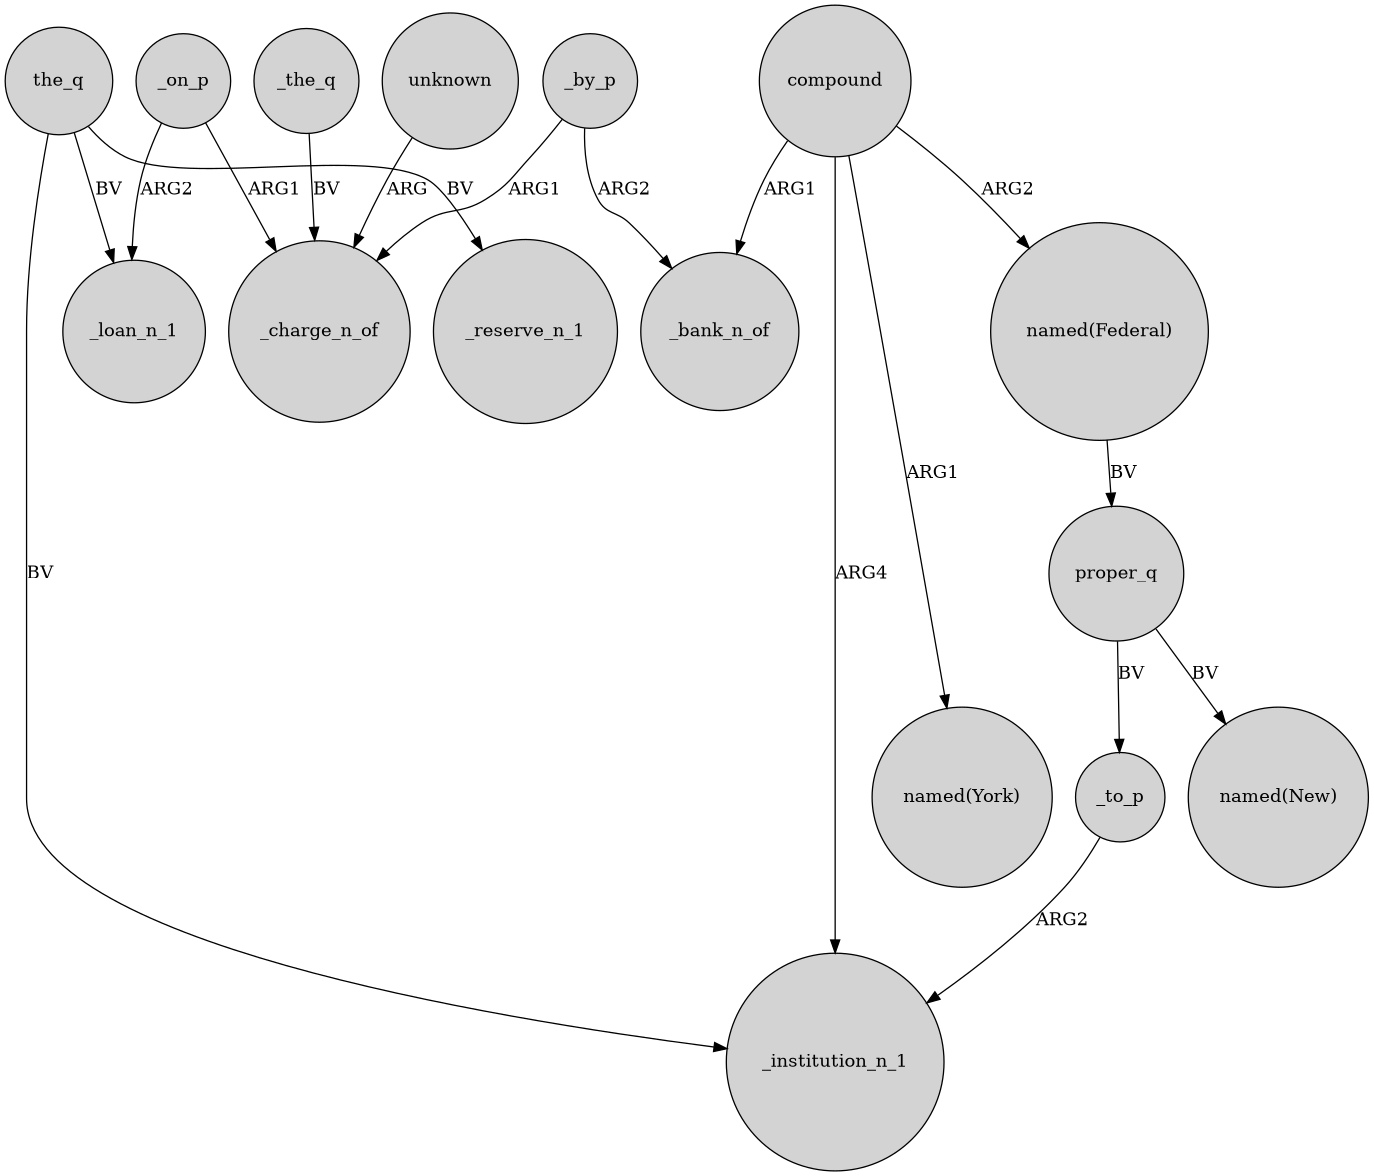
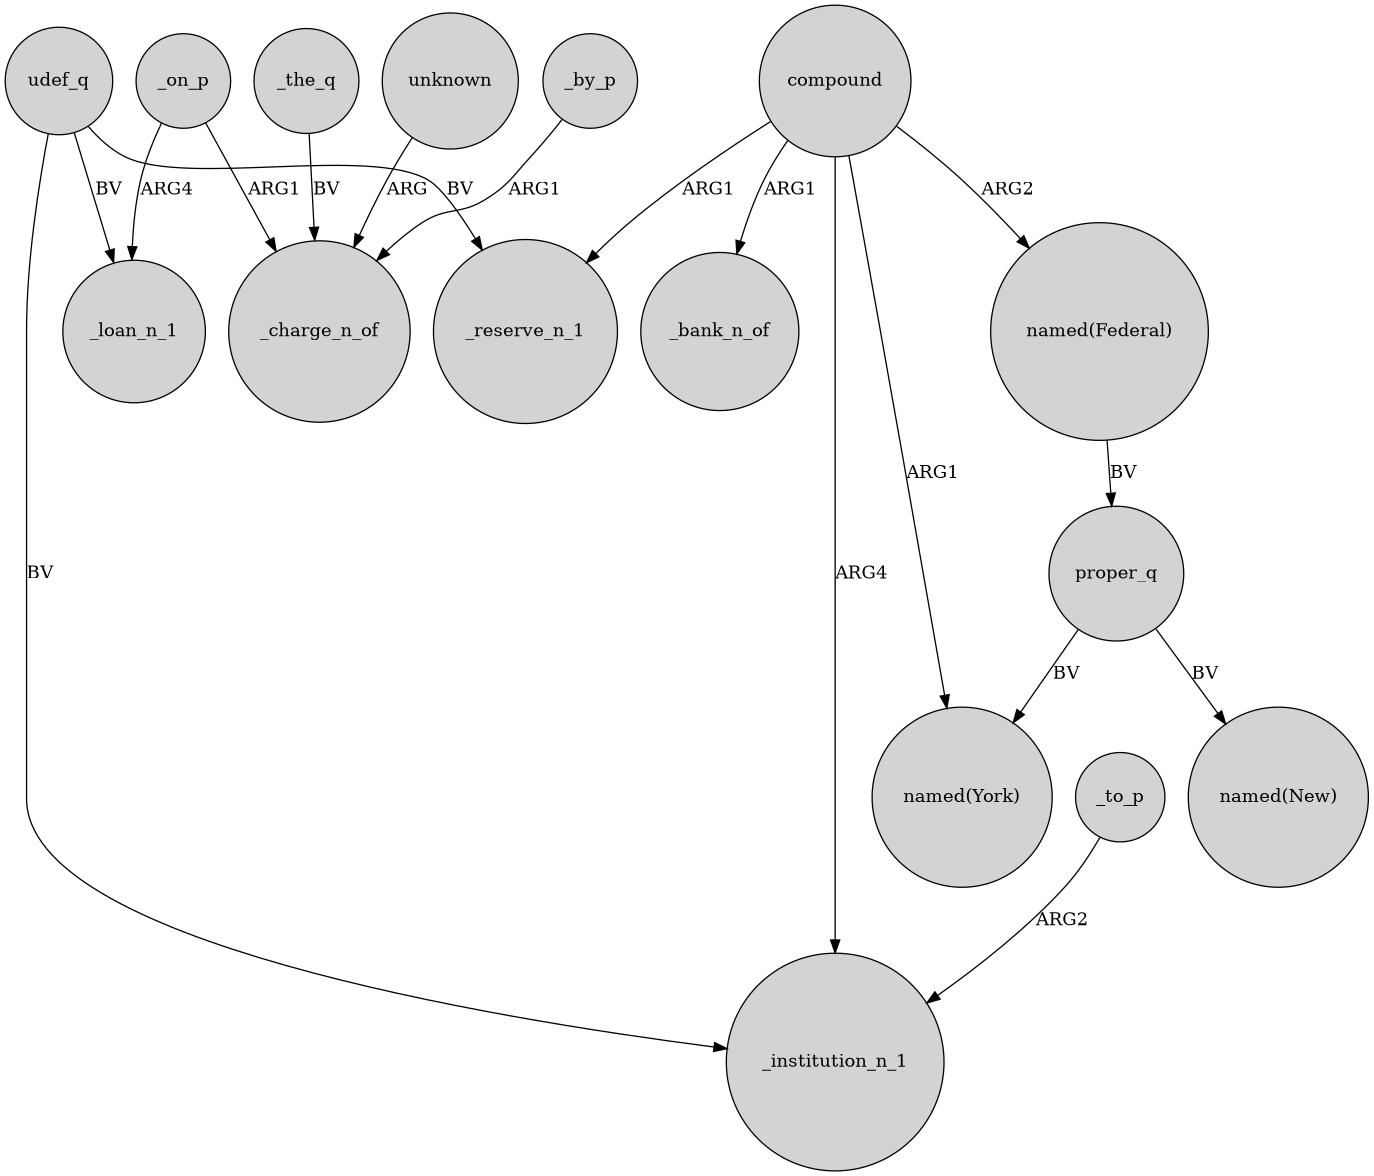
node "the_q": label "the_q" -> "udef_q"
edge "compound" -> "_reserve_n_1": added, label "ARG1"
edge "_on_p" -> "_loan_n_1": label "ARG2" -> "ARG4"
edge "_by_p" -> "_bank_n_of": removed, label "ARG2"
edge "proper_q" -> "_to_p": now "proper_q" -> "named(York)"
